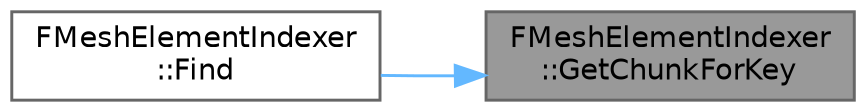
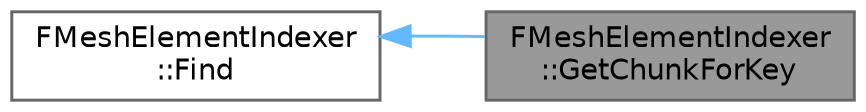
edge "FMeshElementIndexer ::Find" -> "FMeshElementIndexer ::GetChunkForKey": reversed
